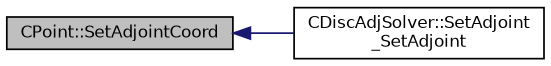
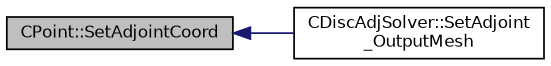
node "CDiscAdjSolver::SetAdjoint _SetAdjoint": label "CDiscAdjSolver::SetAdjoint _SetAdjoint" -> "CDiscAdjSolver::SetAdjoint _OutputMesh"
